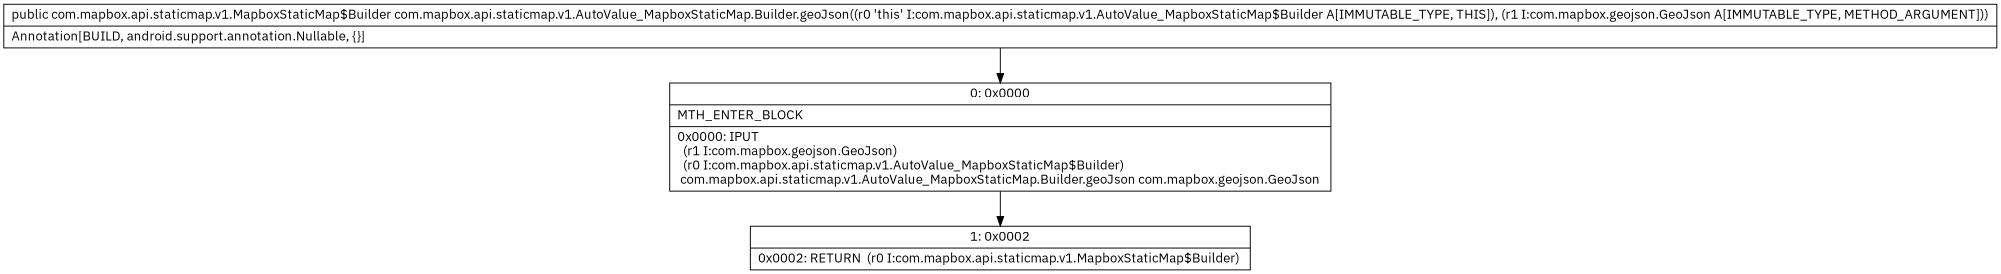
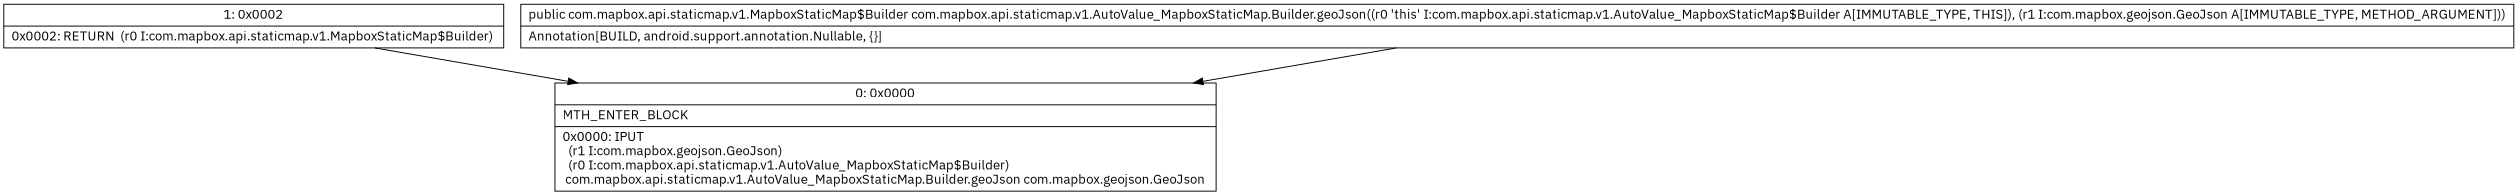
edge "0: 0x0000" -> "1: 0x0002": reversed
